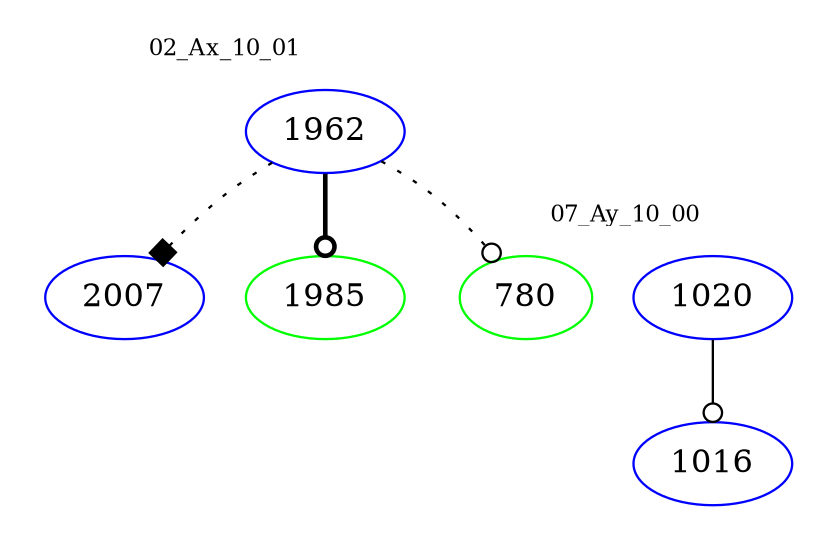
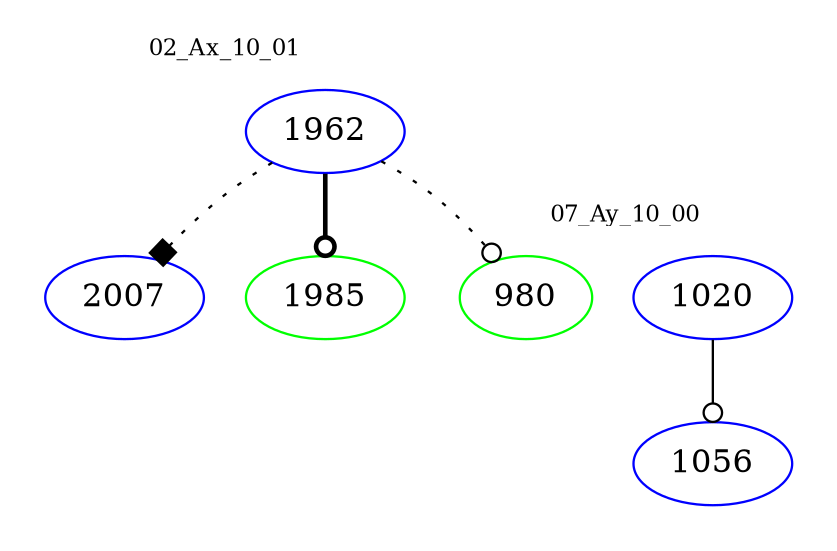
node "780": label "780" -> "980"
node "1016": label "1016" -> "1056"
